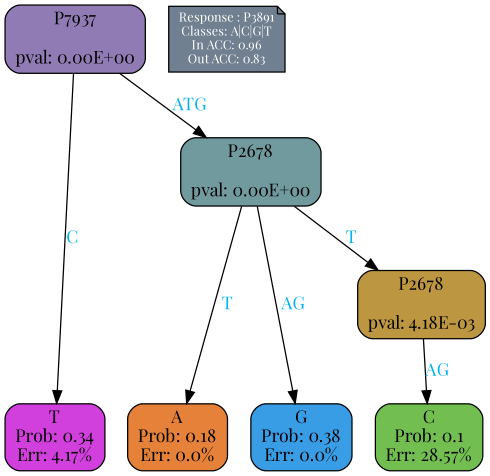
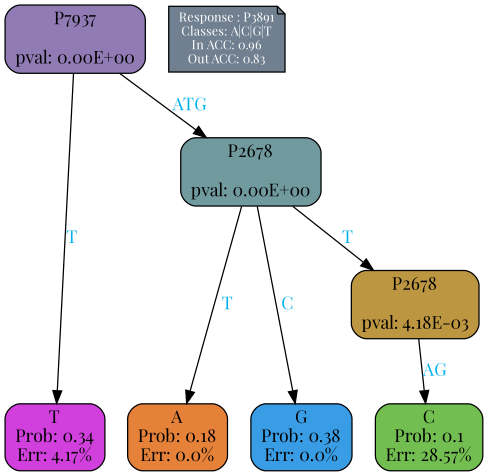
edge "P7937 pval: 0.00E+00" -> "T Prob: 0.34 Err: 4.17%": label "C" -> "T"
edge "P2678 pval: 0.00E+00" -> "G Prob: 0.38 Err: 0.0%": label "AG" -> "C"
